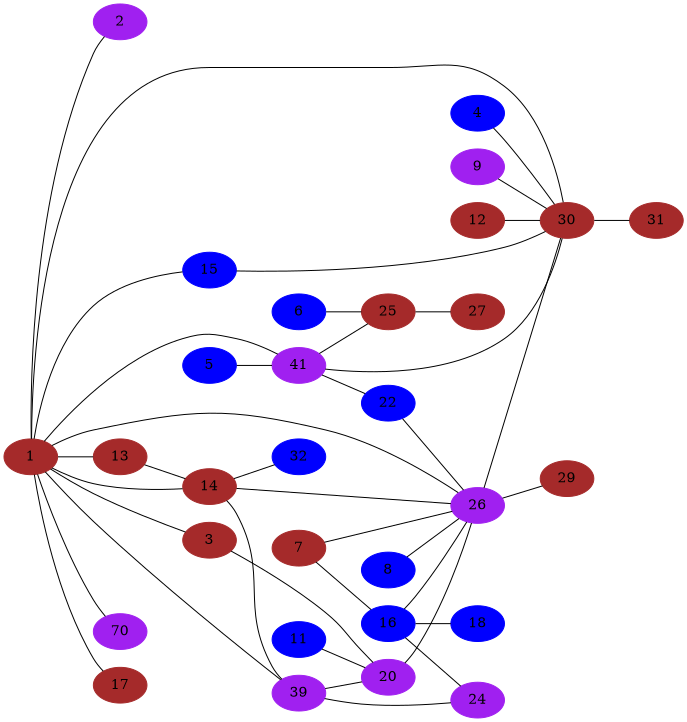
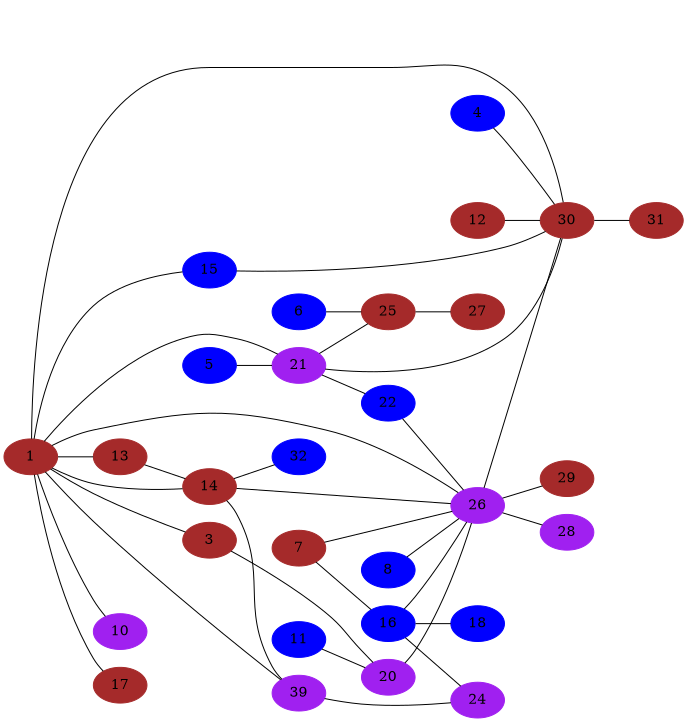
node "2": removed
node "9": removed
node "41": label "41" -> "21"
node "28": added
node "70": label "70" -> "10"
edge "20" -- "39": removed
